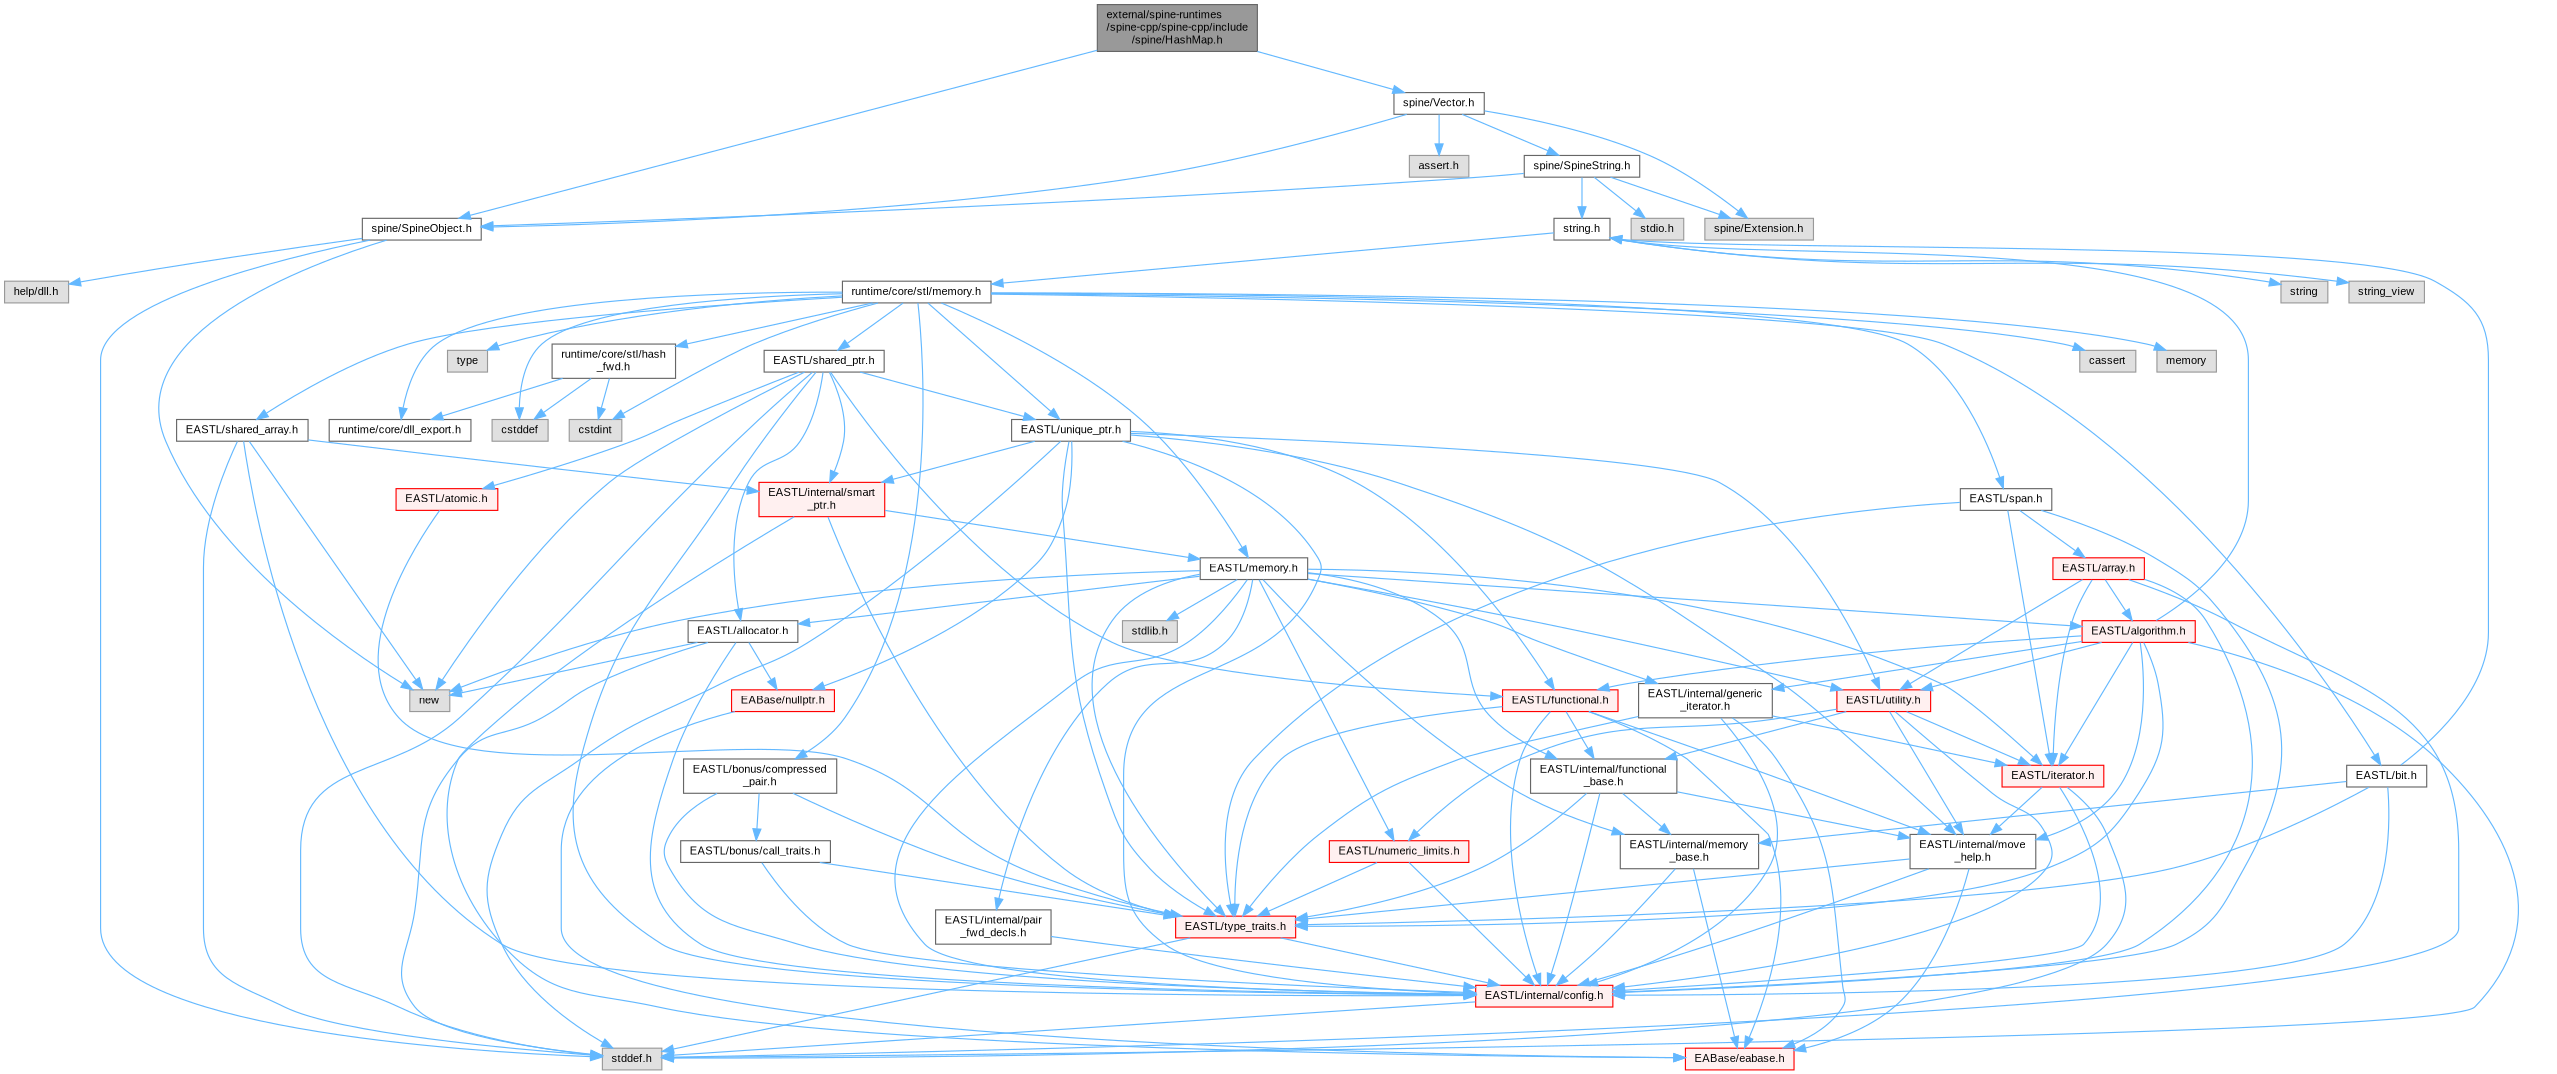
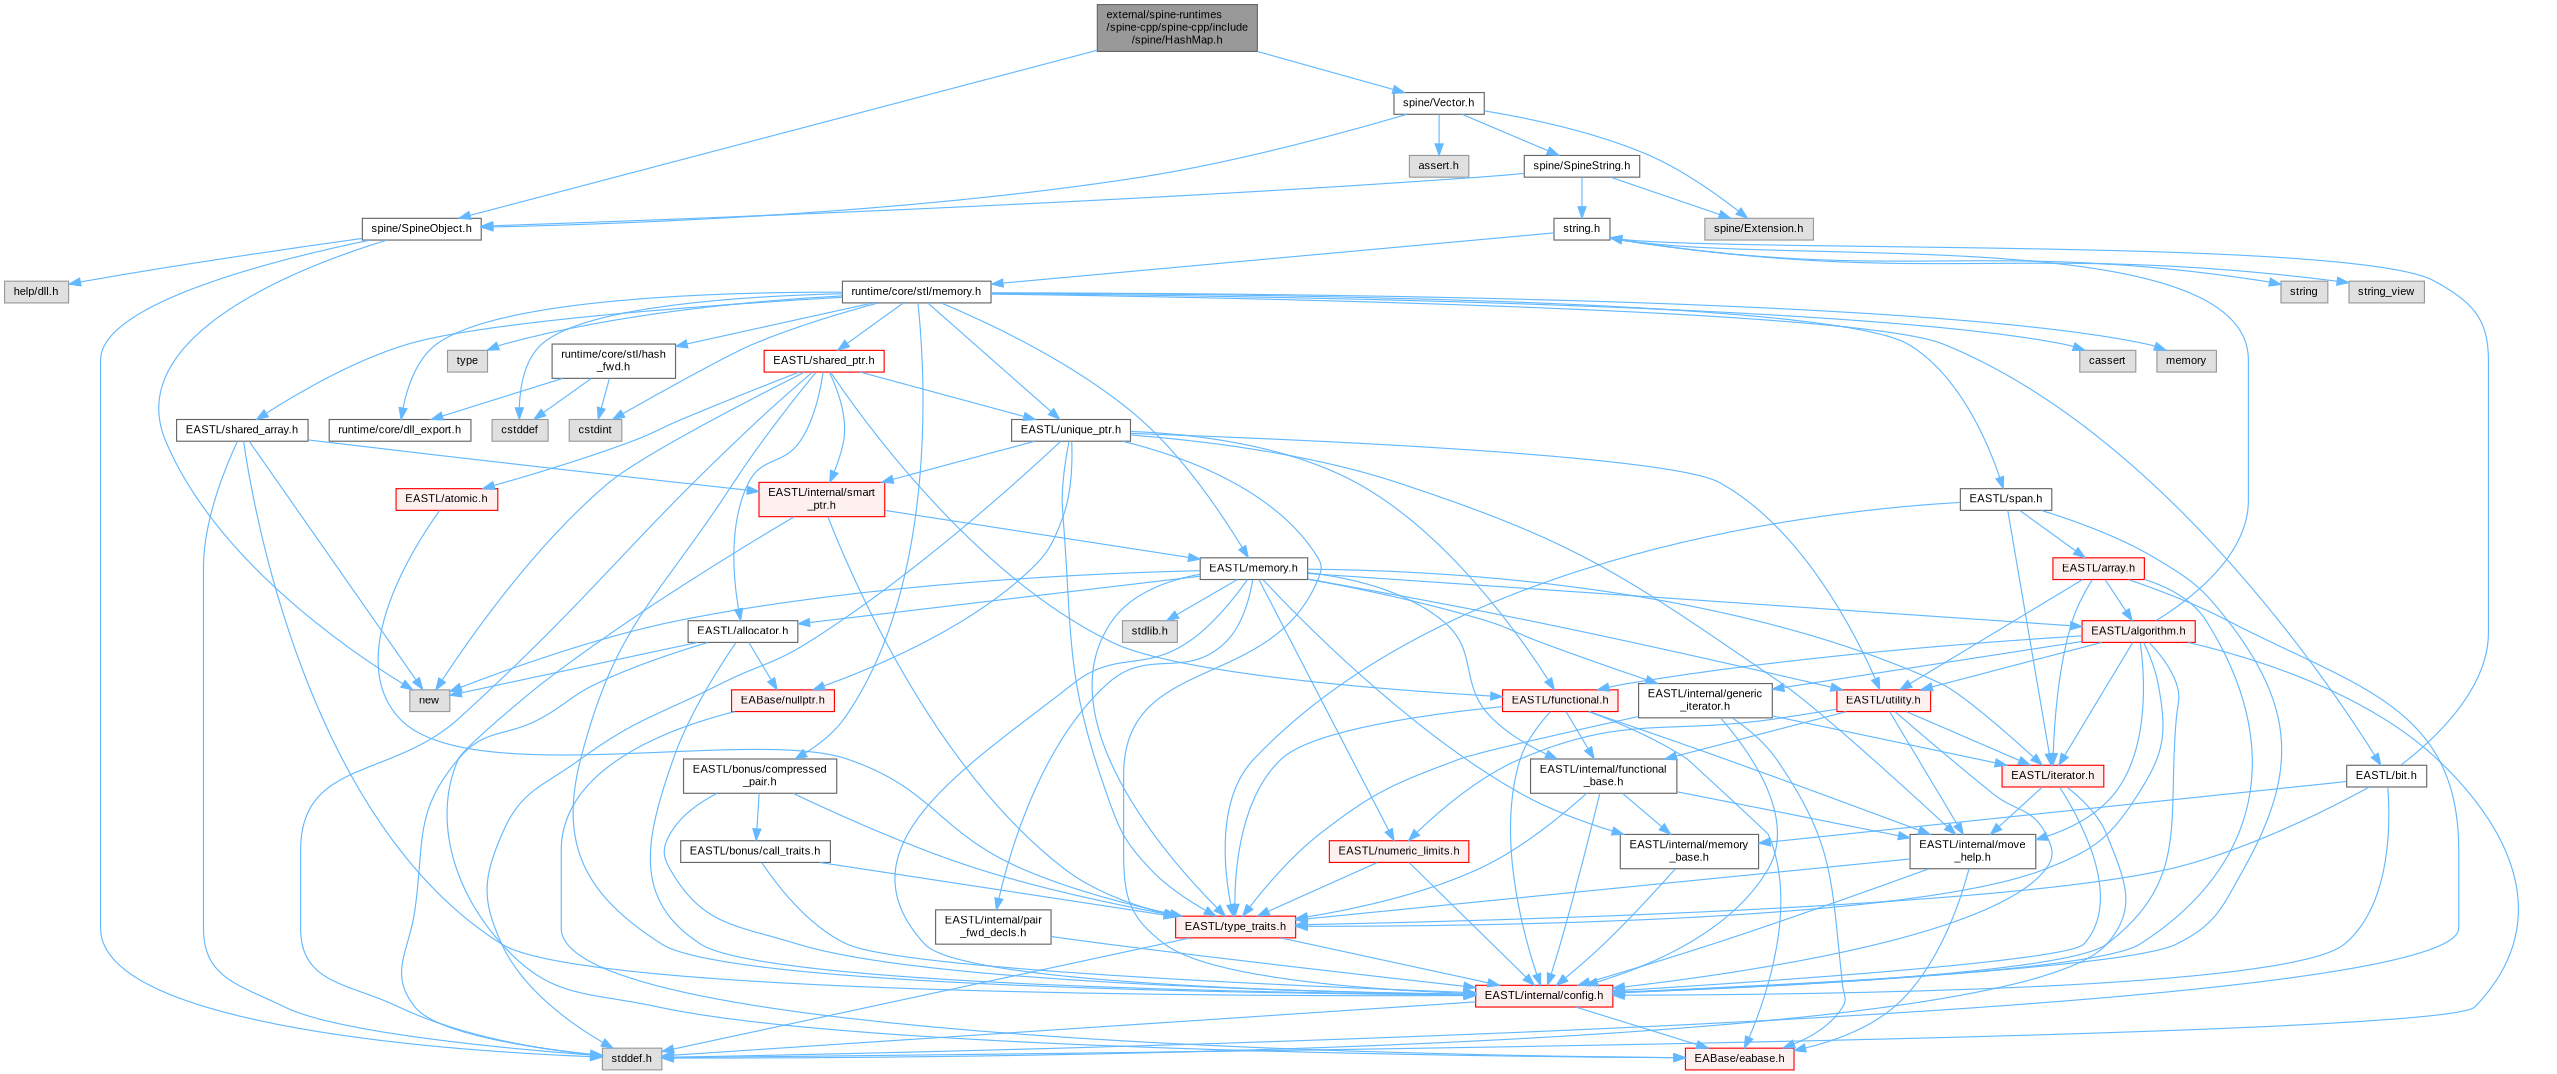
node "stdio.h": removed
node "EASTL/shared_ptr.h": color grey40 -> red
edge "EASTL/algorithm.h" -> "EASTL/internal/config.h": added
edge "EASTL/internal/memory _base.h" -> "EABase/eabase.h": now "EASTL/internal/config.h" -> "EABase/eabase.h"
